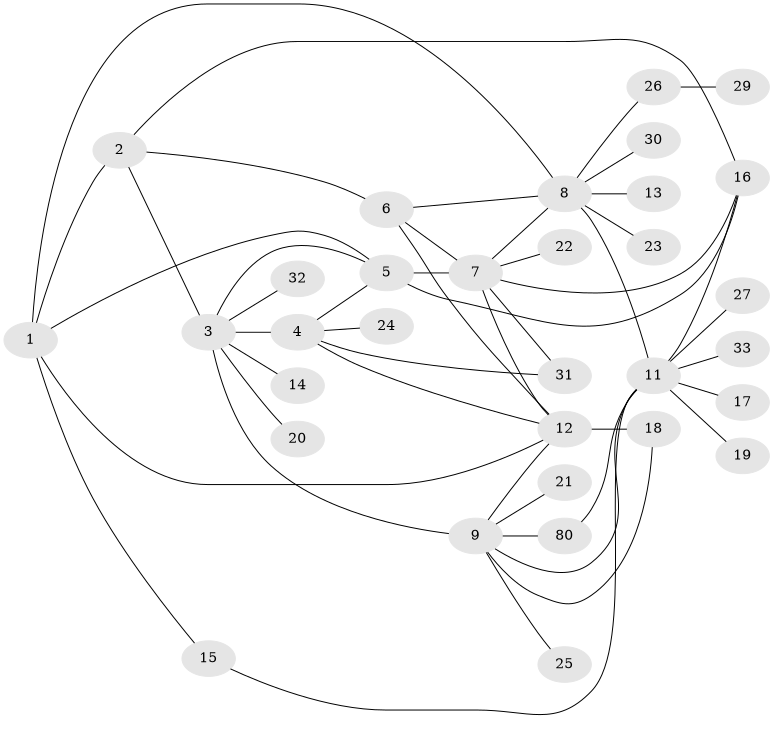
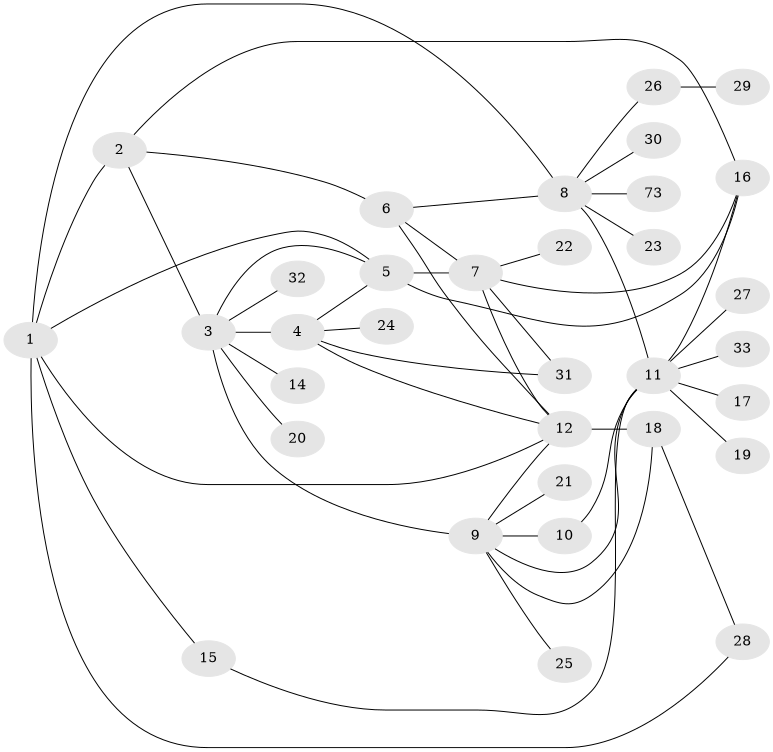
node "13": label "13" -> "73"
edge "8" -- "7": removed
node "80": label "80" -> "10"
node "28": added
